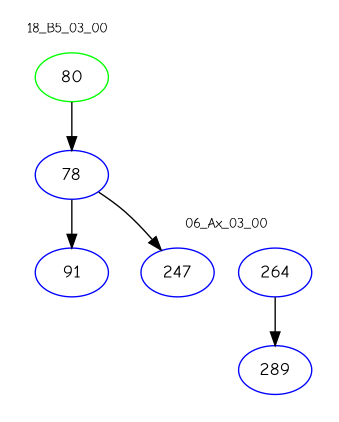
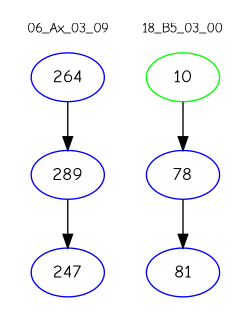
node "80": label "80" -> "10"
cluster "06_Ax_03_00": label "06_Ax_03_00" -> "06_Ax_03_09"
edge "78" -> "247": now "289" -> "247"
node "91": label "91" -> "81"
